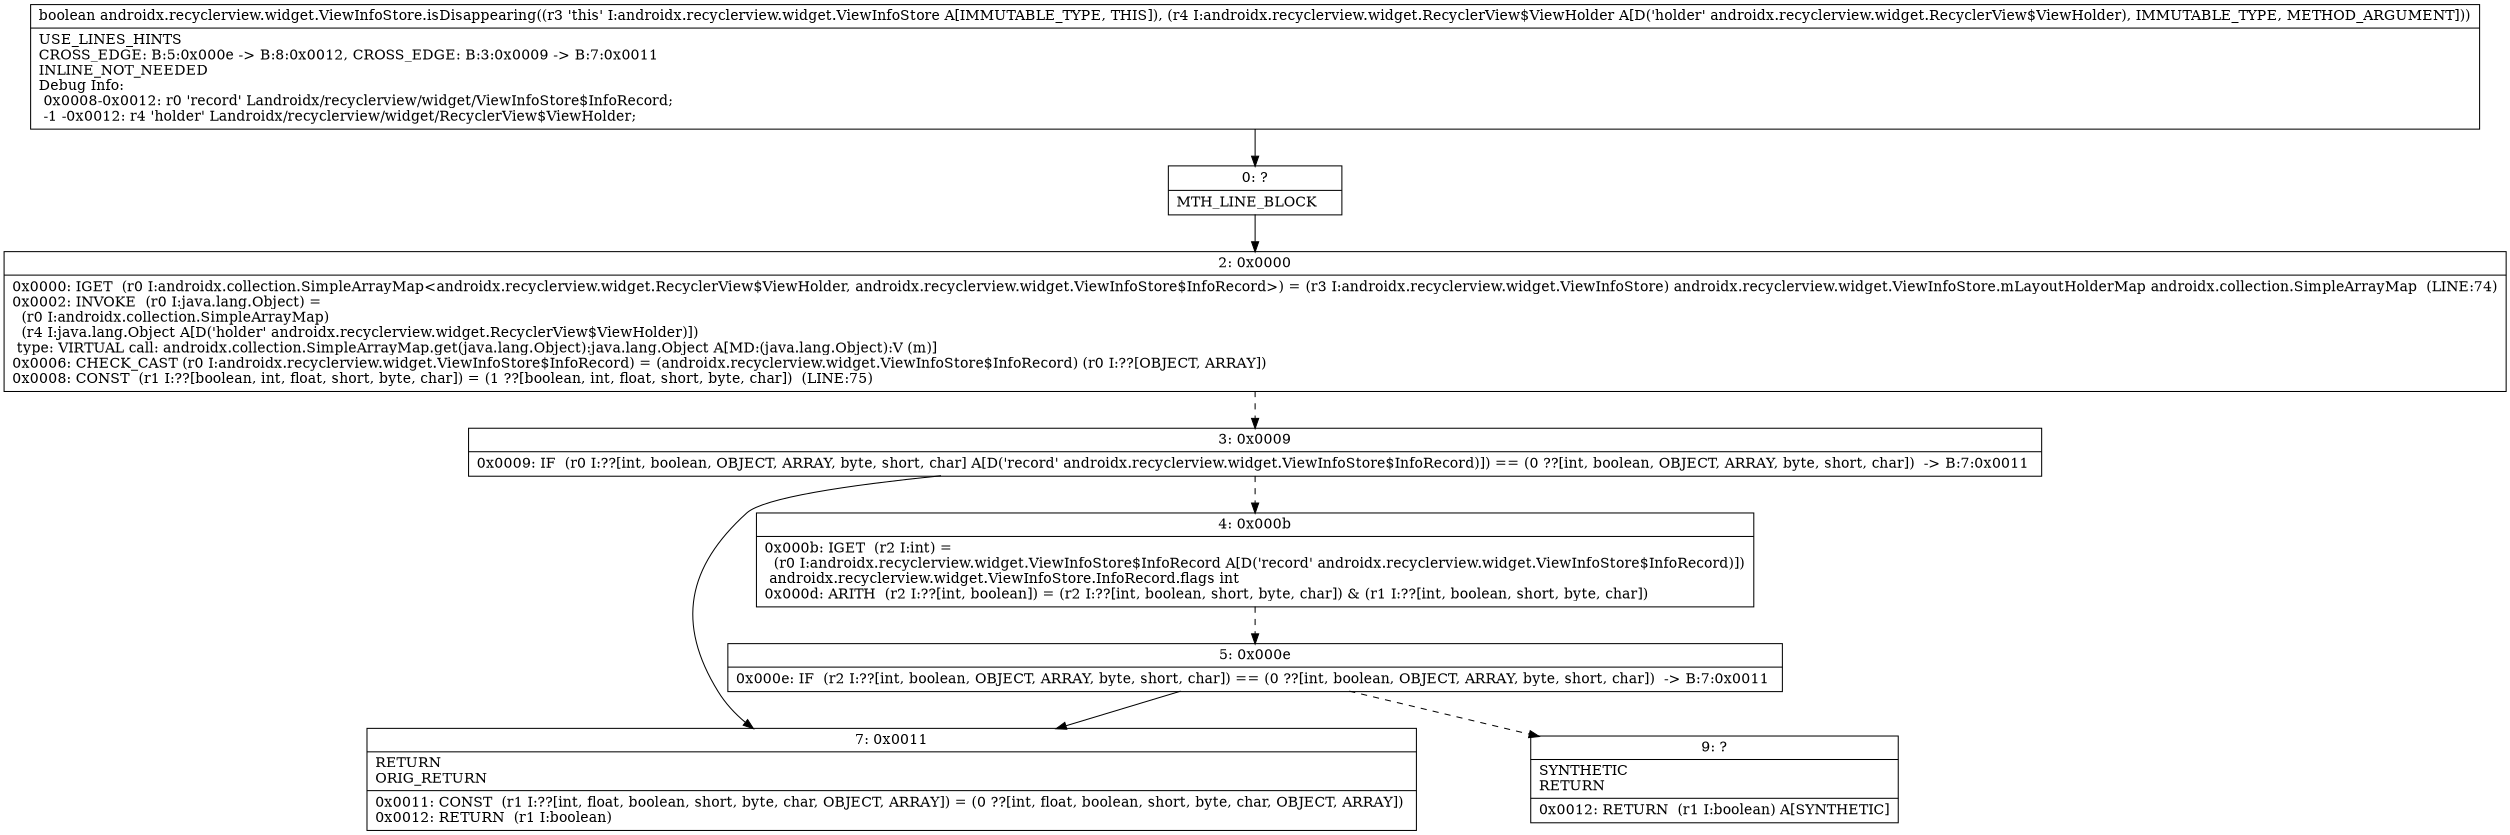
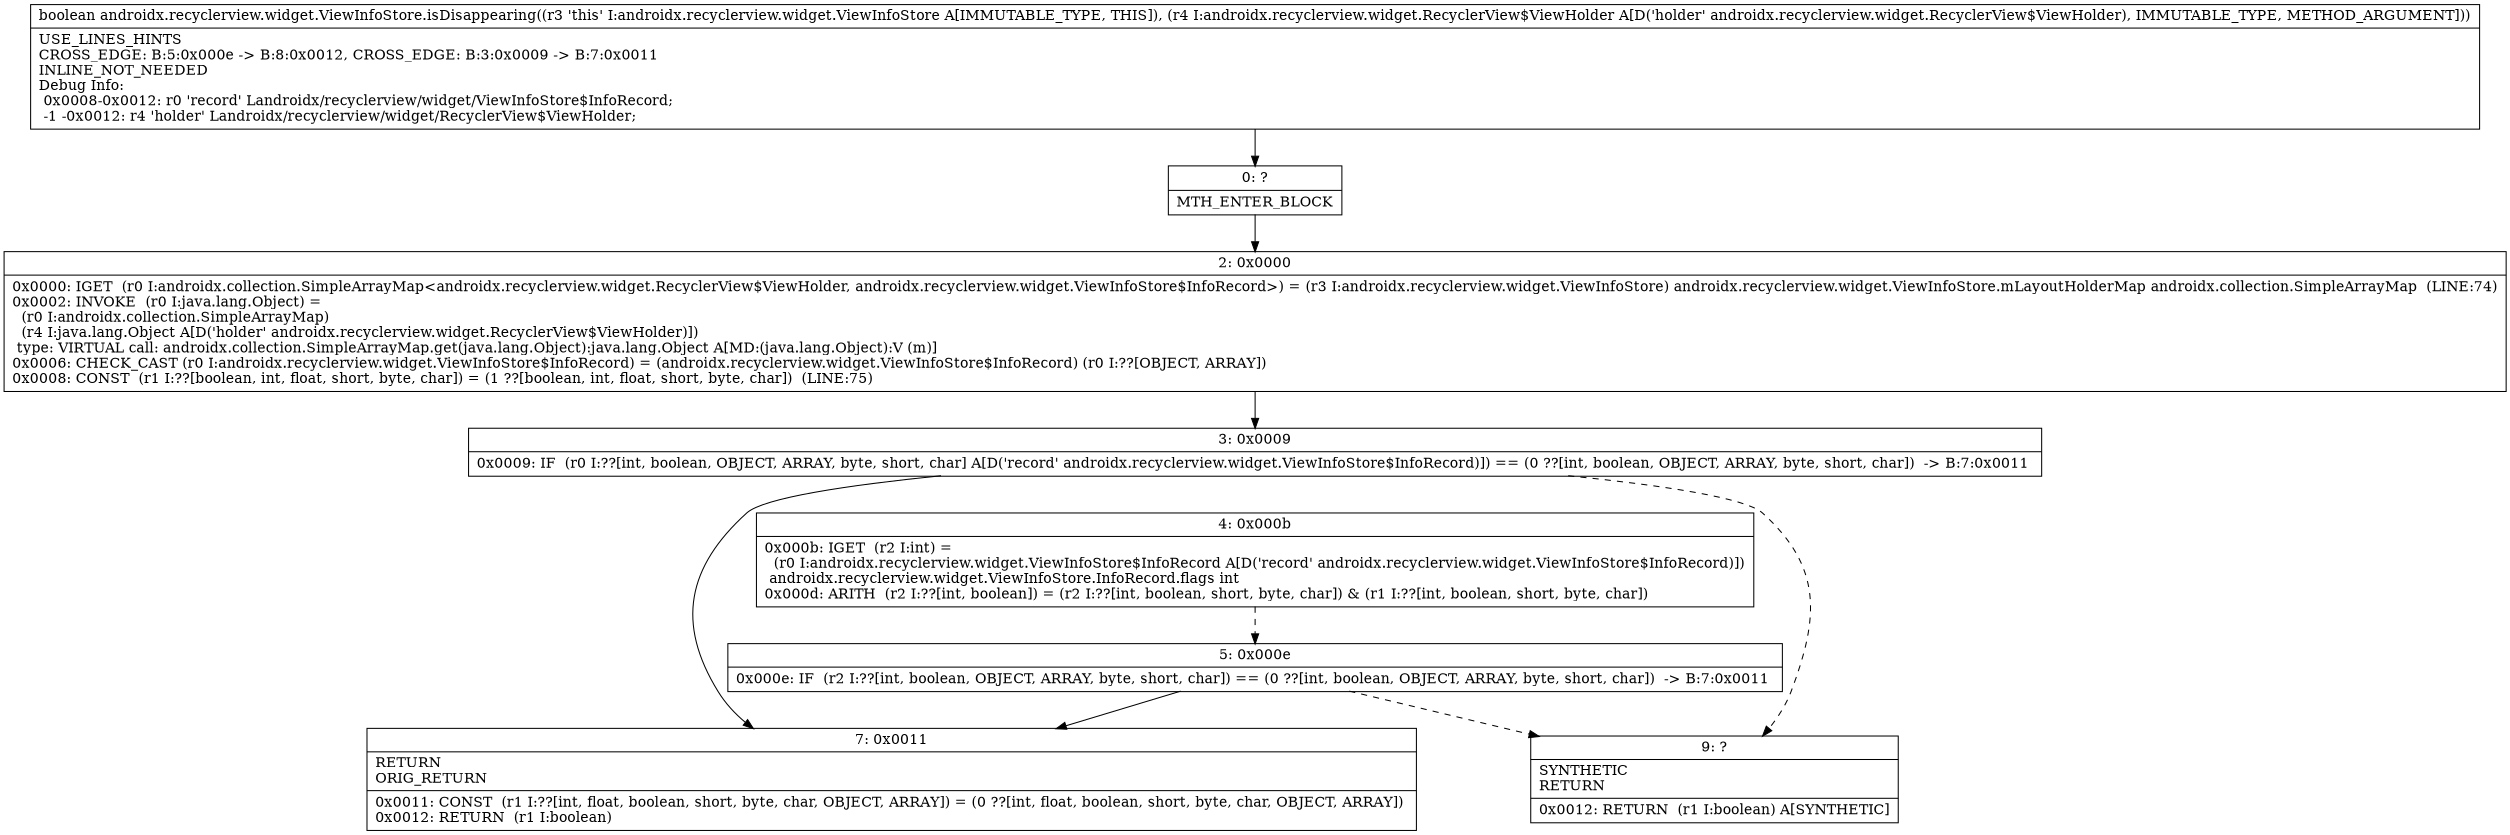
node "0: ?": text "MTH_LINE_BLOCK" -> "MTH_ENTER_BLOCK"
edge "2: 0x0000" -> "3: 0x0009": style dashed -> solid
edge "3: 0x0009" -> "4: 0x000b": now "3: 0x0009" -> "9: ?"
